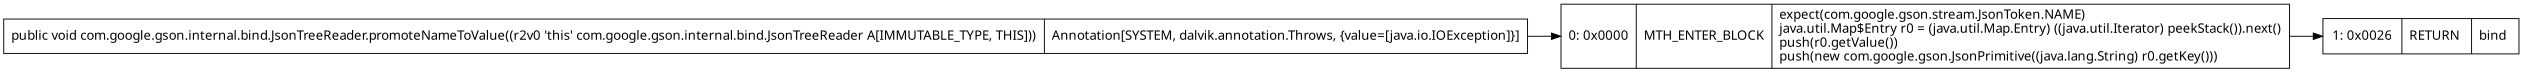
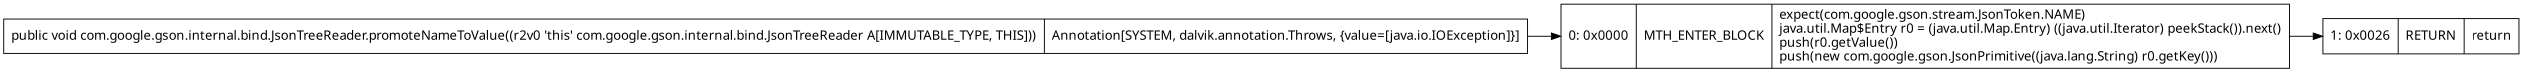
node "1: 0x0026": text "bind" -> "return"
